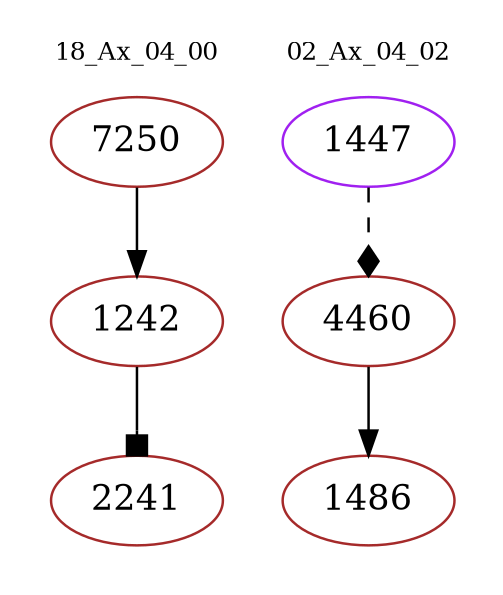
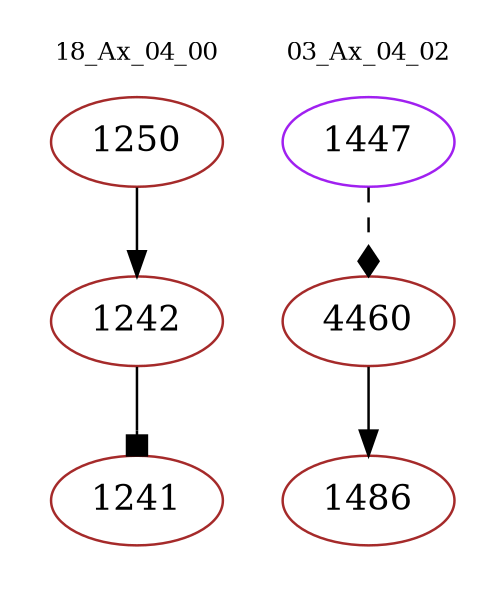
cluster "02_Ax_04_02": label "02_Ax_04_02" -> "03_Ax_04_02"
node "7250": label "7250" -> "1250"
node "2241": label "2241" -> "1241"
